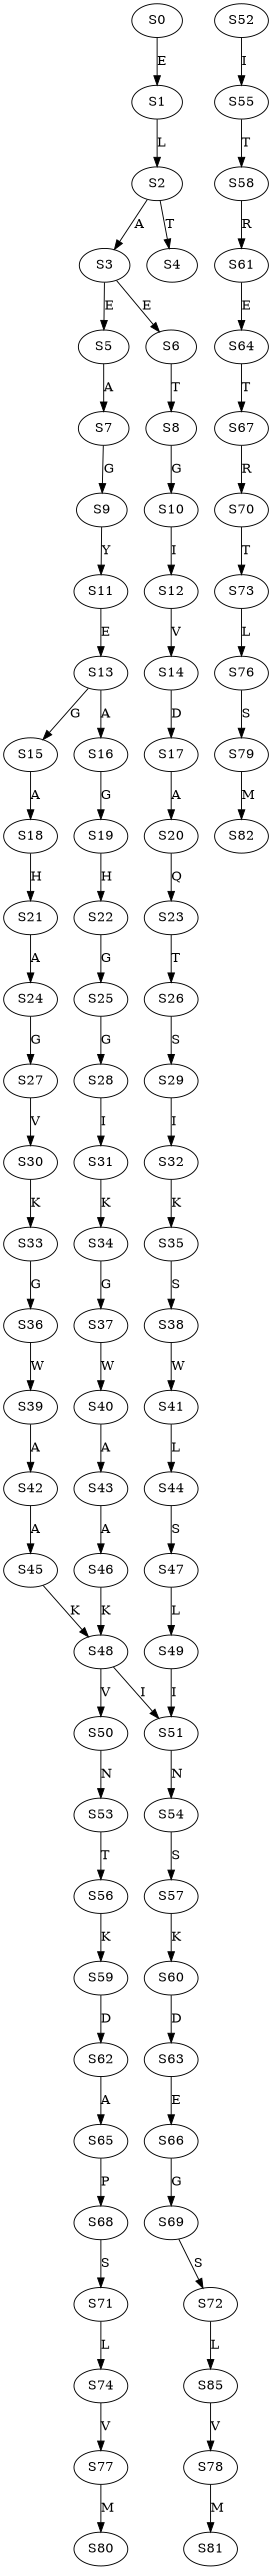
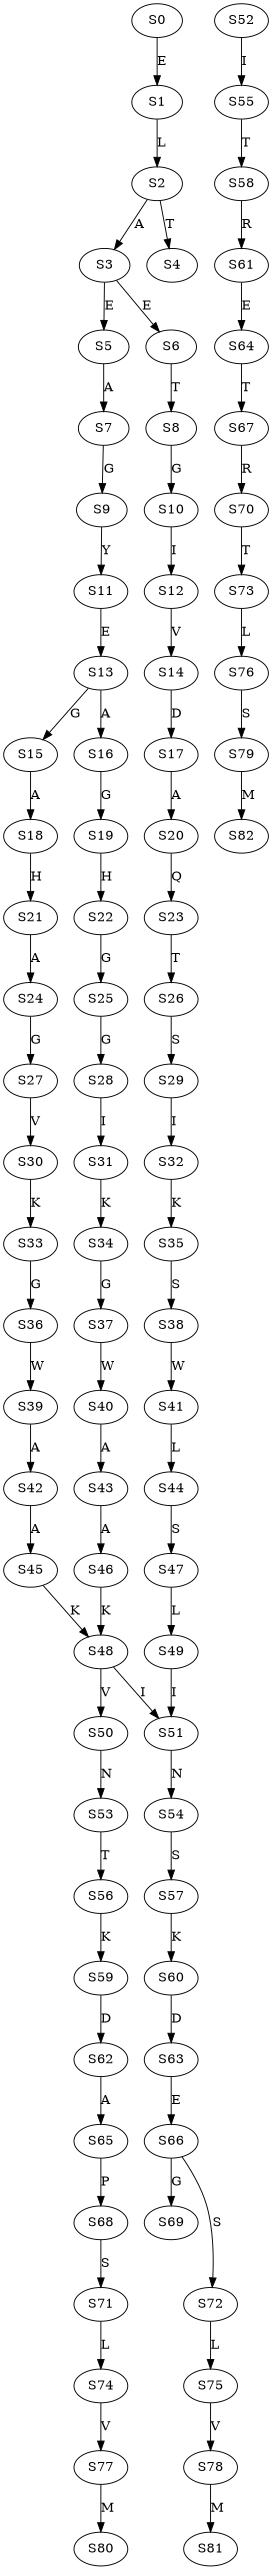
edge "S69" -> "S72": now "S66" -> "S72"
node "S85": label "S85" -> "S75"
